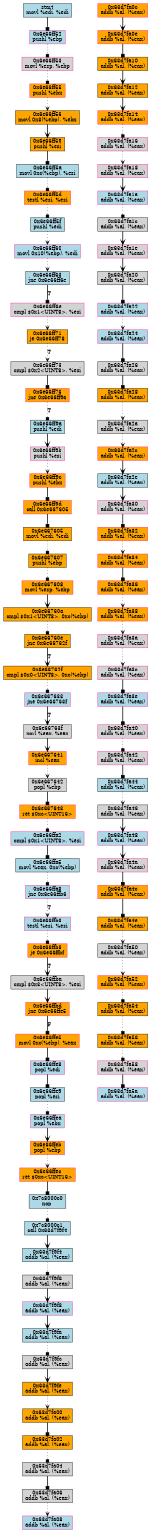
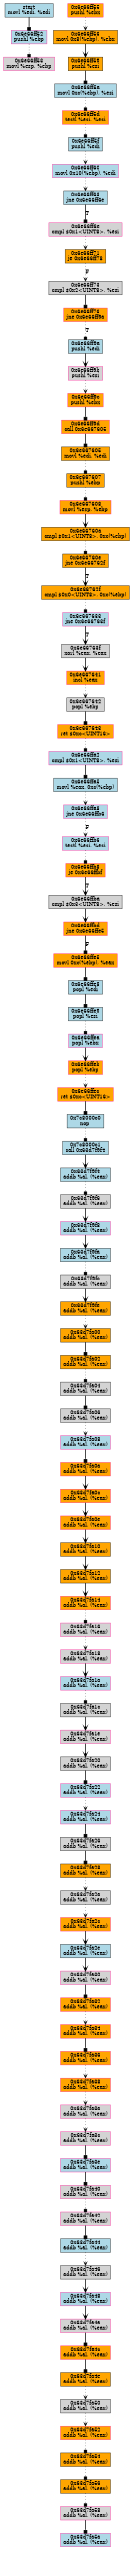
edge "0x63d7fa0e addb %al, (%eax)" -> "0x63d7fa10 addb %al, (%eax)": arrowhead box -> vee
edge "0x6e66ff53 movl %esp, %ebp" -> "0x6e66ff55 pushl %ebx": removed
edge "0x6e66ff71 je 0x6e66ff78" -> "0x6e66ff73 cmpl $0x2<UINT8>, %esi": label "T" -> "F"
edge "0x6e66ffa5 movl %eax, 0xc(%ebp)" -> "0x6e66ffa8 jne 0x6e66ffb6": arrowhead box -> vee
edge "0x6e66ffa8 jne 0x6e66ffb6" -> "0x6e66ffb6 testl %esi, %esi": label "T" -> "F"
node "0x6e66ffe8 popl %edi": color deeppink -> black
node "0x63d7fa0a addb %al, (%eax)": added
